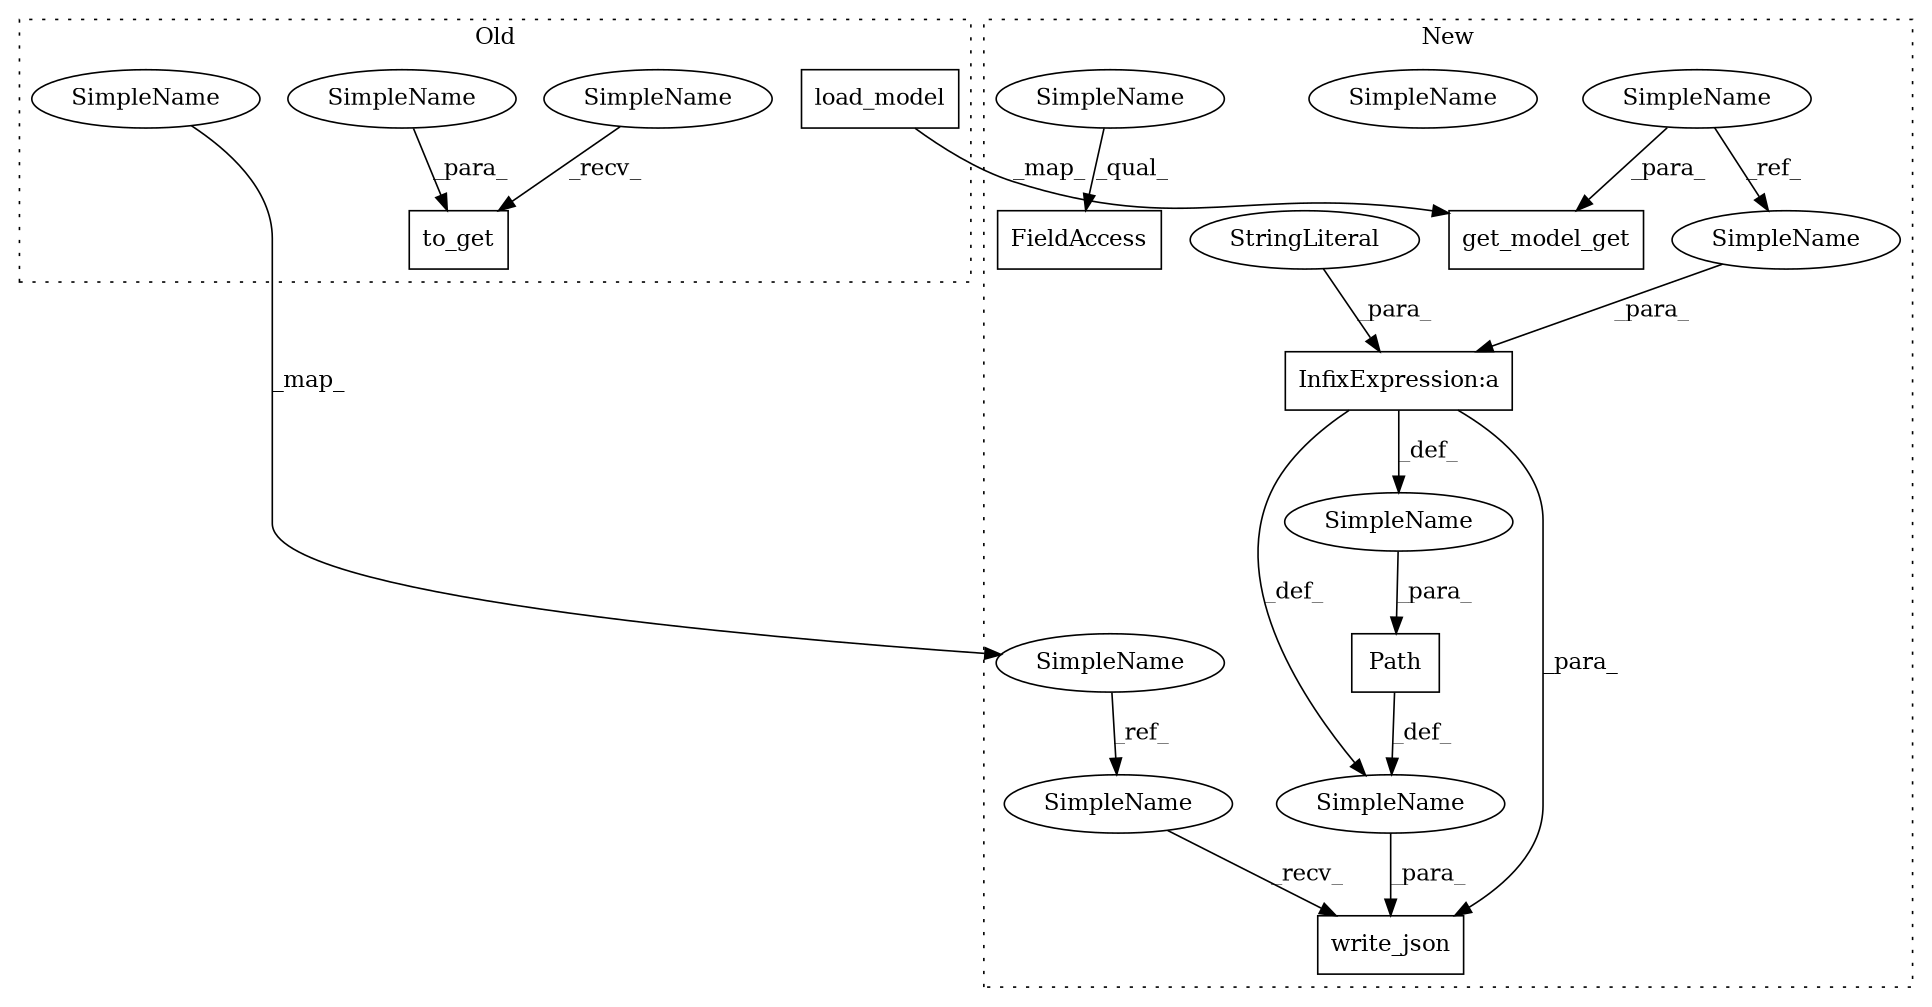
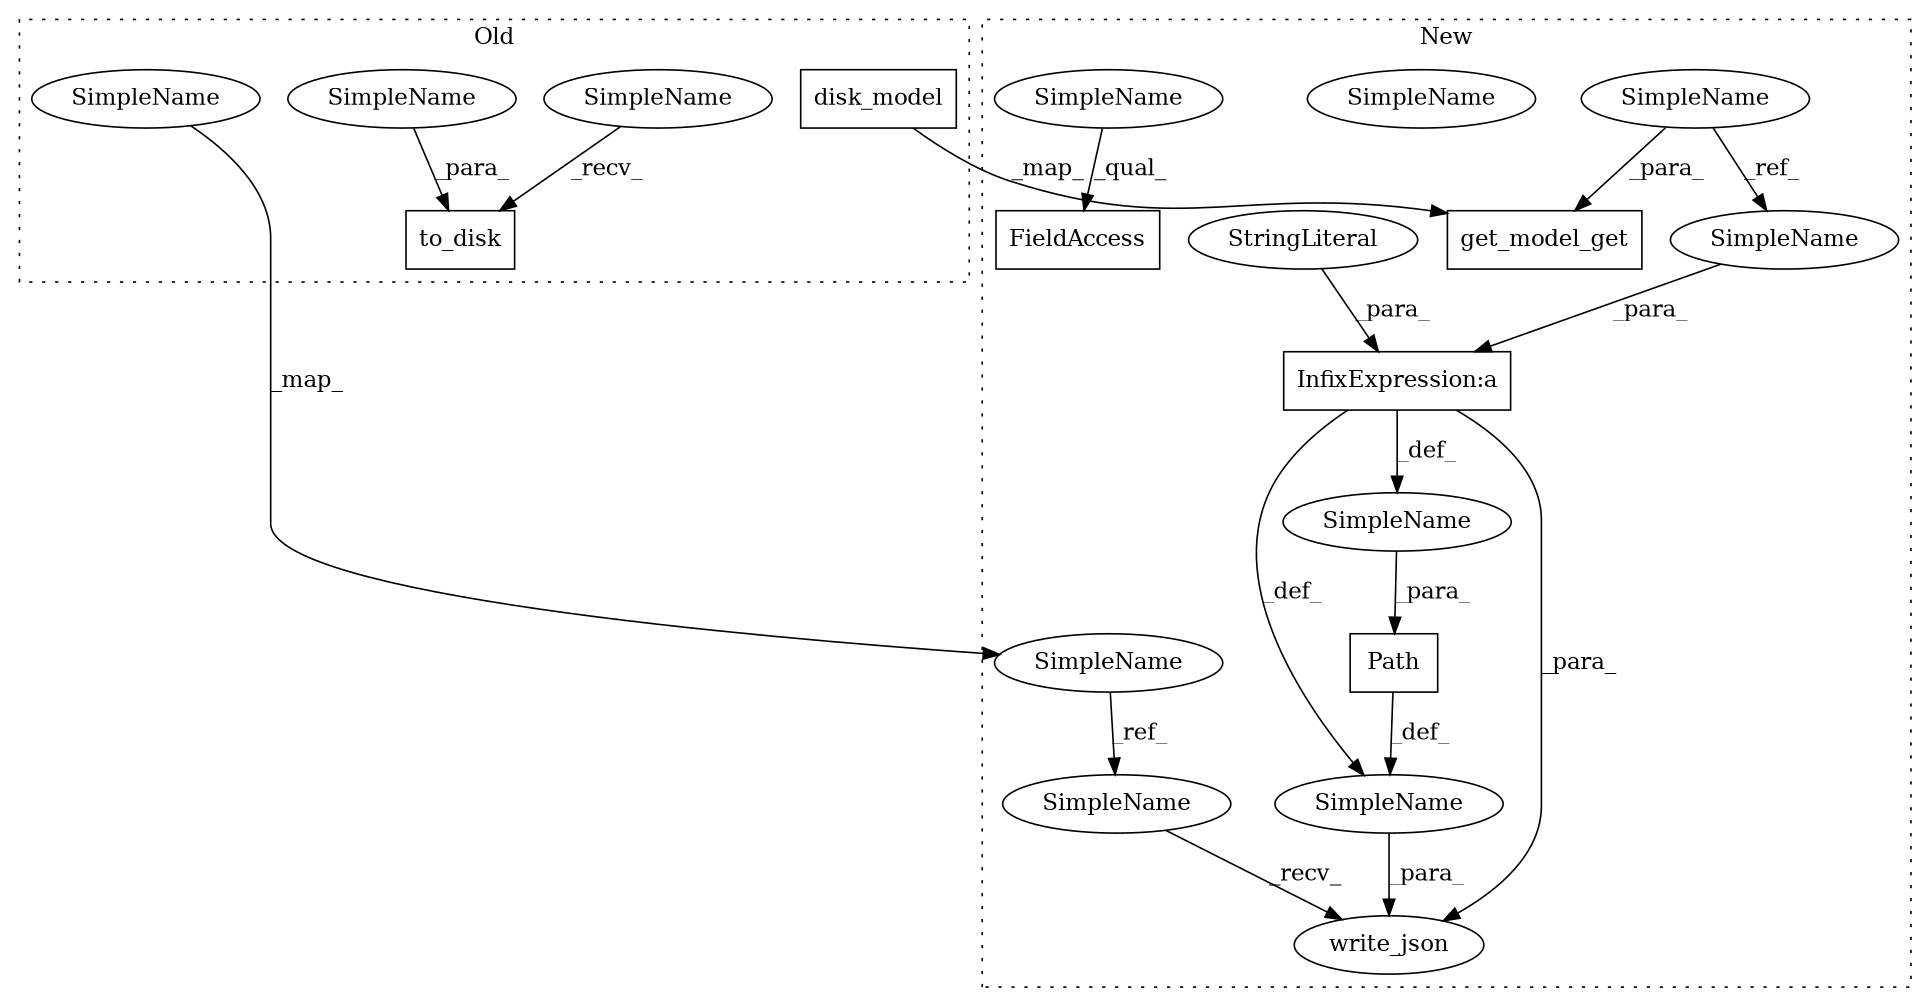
node "load_model": label "load_model" -> "disk_model"
node "to_get": label "to_get" -> "to_disk"
node "write_json": shape box -> ellipse
